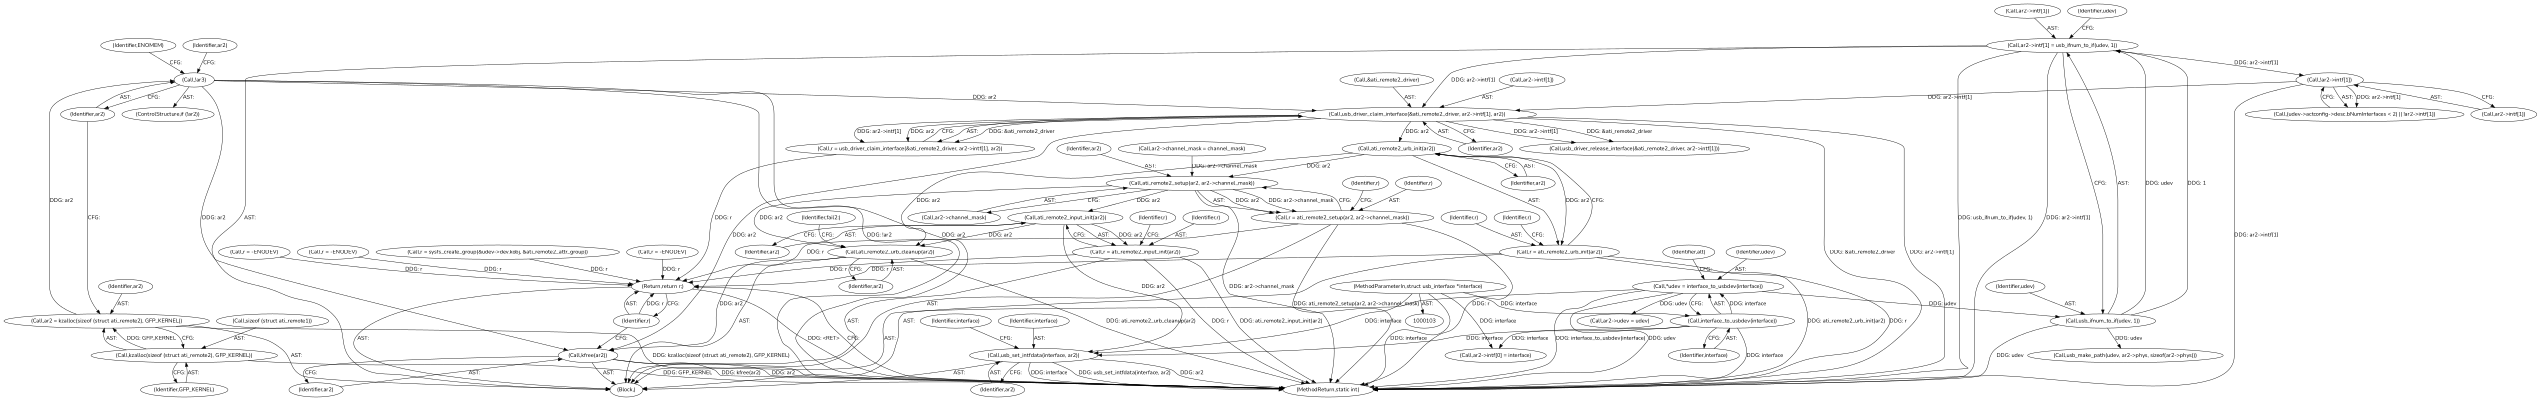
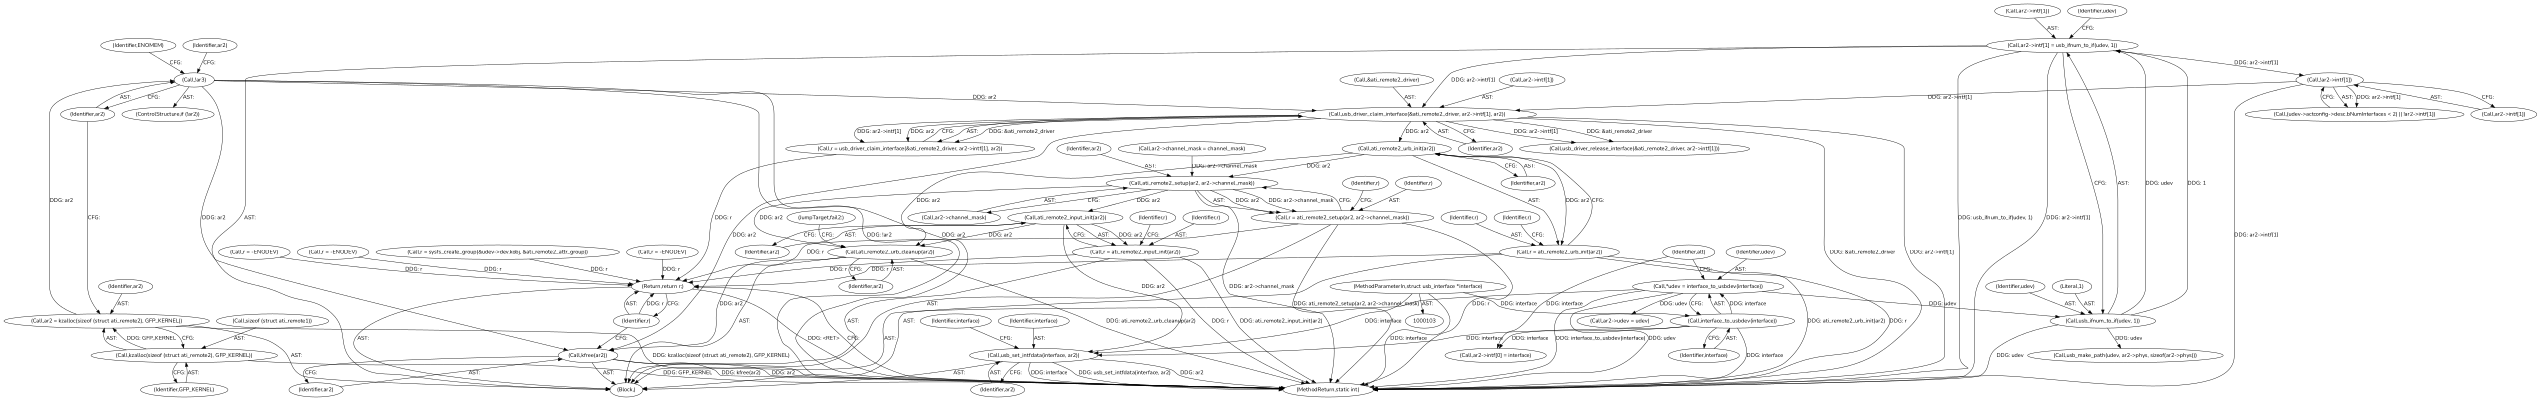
node "(Identifier,fail2:)": label "(Identifier,fail2:)" -> "(JumpTarget,fail2:)"
node "(Literal,1)": added
edge "(MethodParameterIn,struct usb_interface *interface)" -> "(Call,ar2->intf[0] = interface)": now "(Identifier,alt)" -> "(Call,ar2->intf[0] = interface)"
